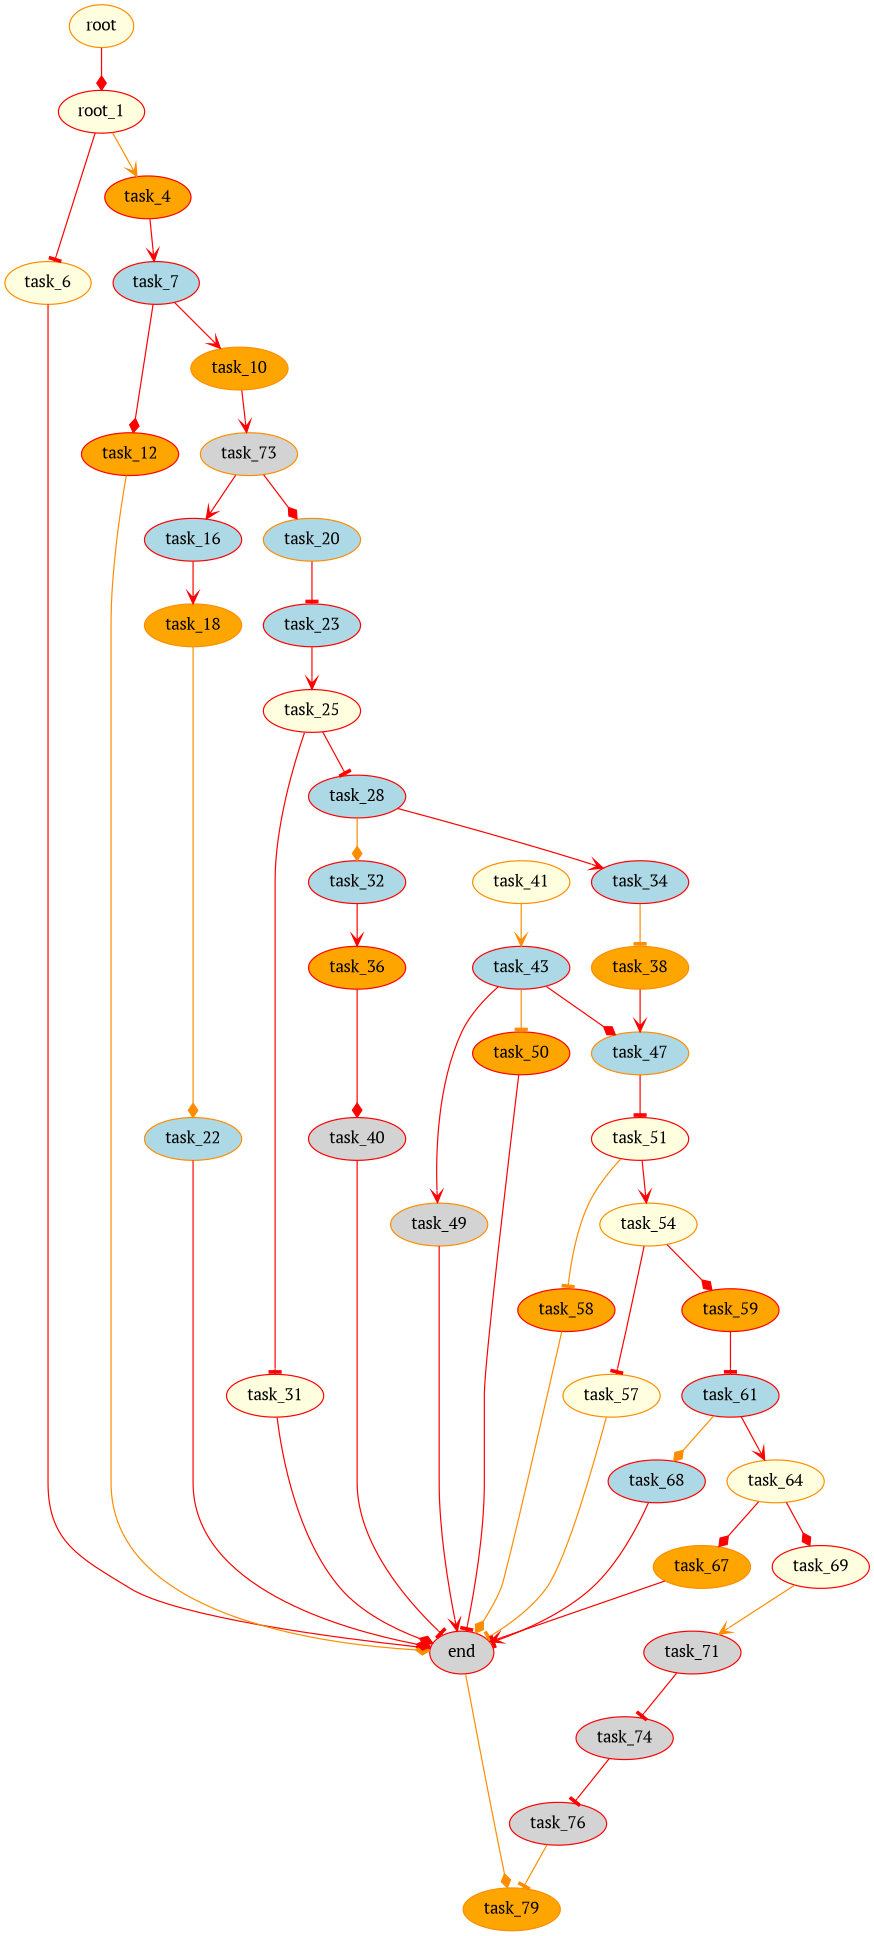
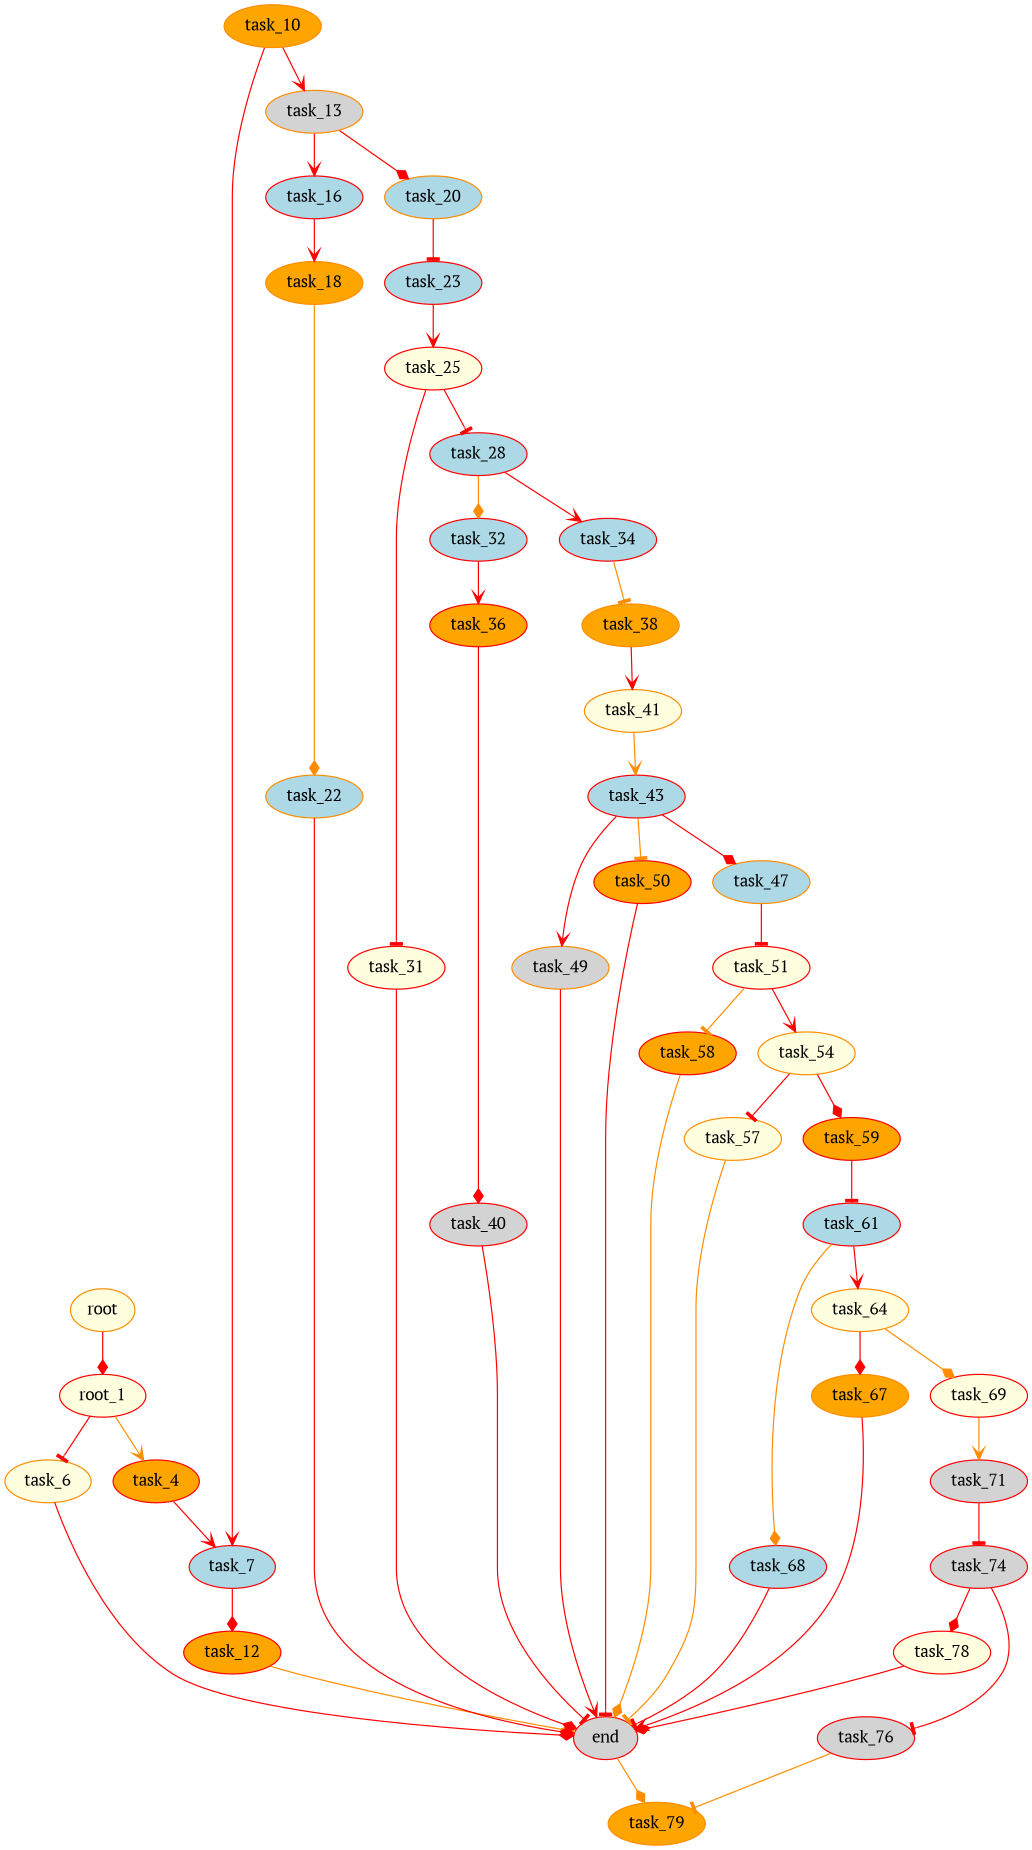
edge "task_7" -> "task_10": reversed
node "task_73": label "task_73" -> "task_13"
edge "task_38" -> "task_47": now "task_38" -> "task_41"
edge "task_64" -> "task_69": color red -> darkorange
node "task_78": added
